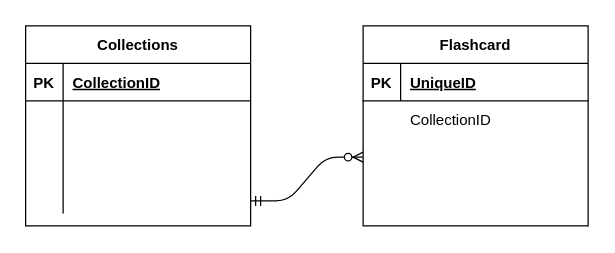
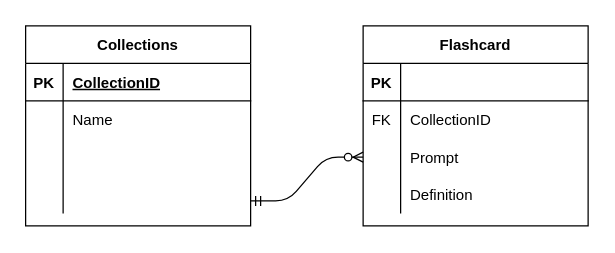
node "UniqueID": removed
node "Name": added
node "FK": added
node "Prompt": added
node "Definition": added
